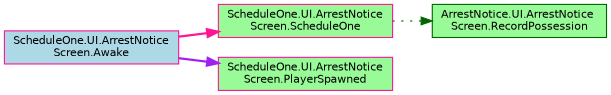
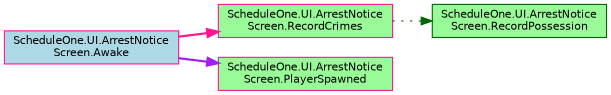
node "ScheduleOne.UI.ArrestNotice Screen.ScheduleOne": label "ScheduleOne.UI.ArrestNotice Screen.ScheduleOne" -> "ScheduleOne.UI.ArrestNotice Screen.RecordCrimes"
node "ArrestNotice.UI.ArrestNotice Screen.RecordPossession": label "ArrestNotice.UI.ArrestNotice Screen.RecordPossession" -> "ScheduleOne.UI.ArrestNotice Screen.RecordPossession"
